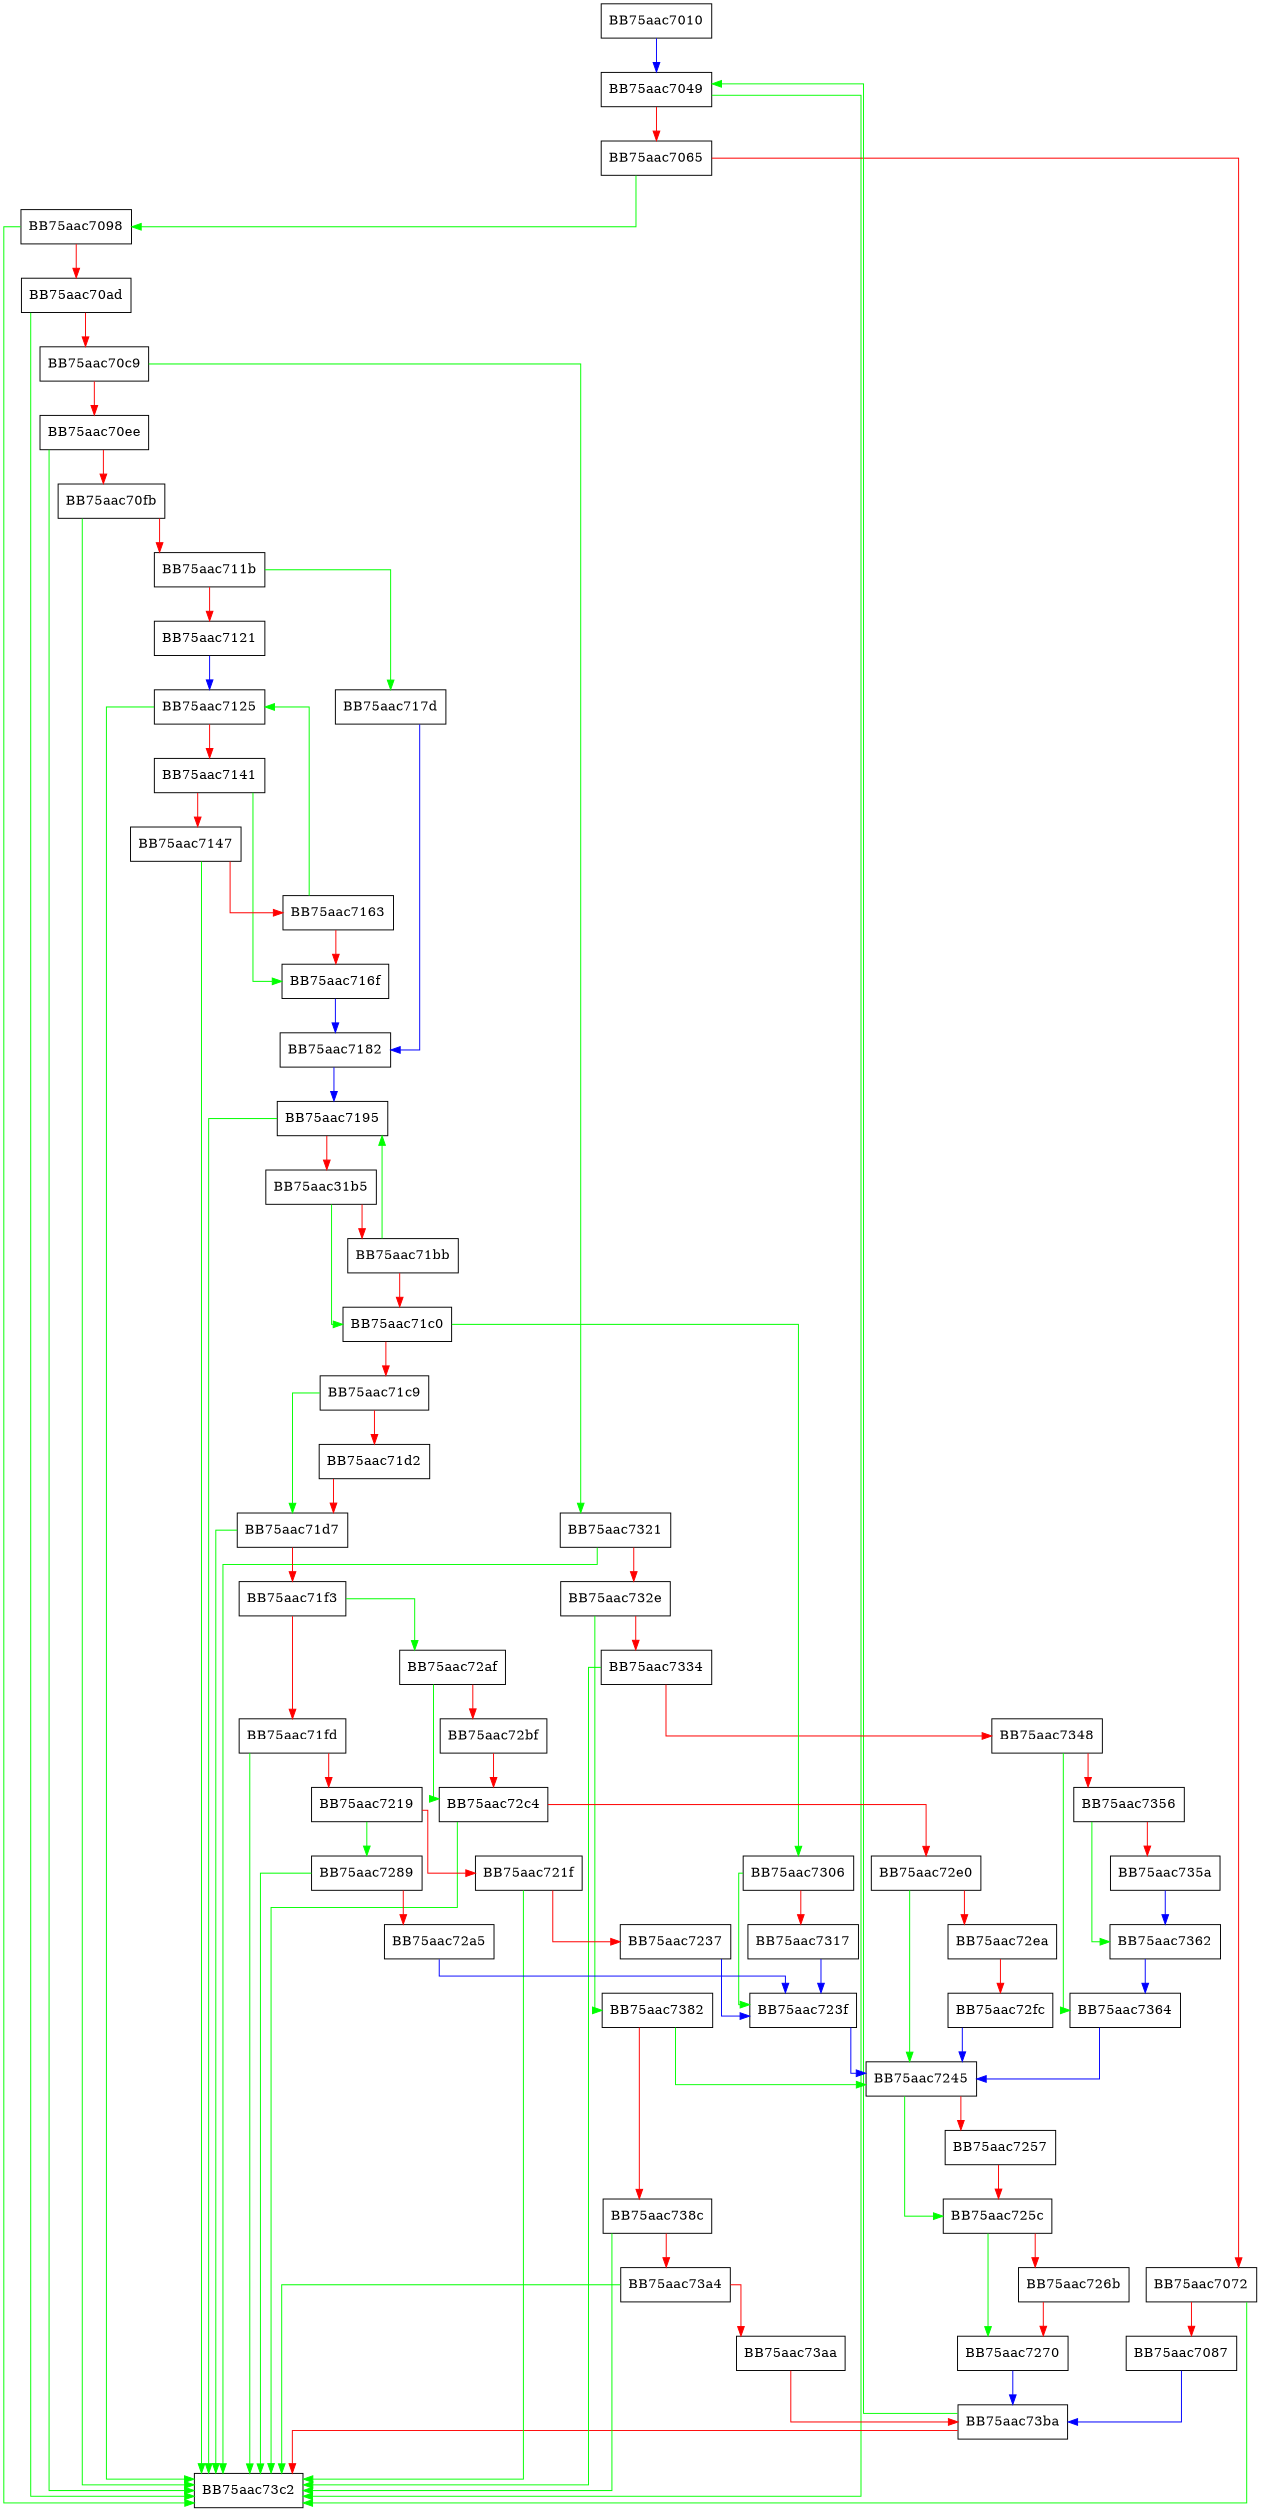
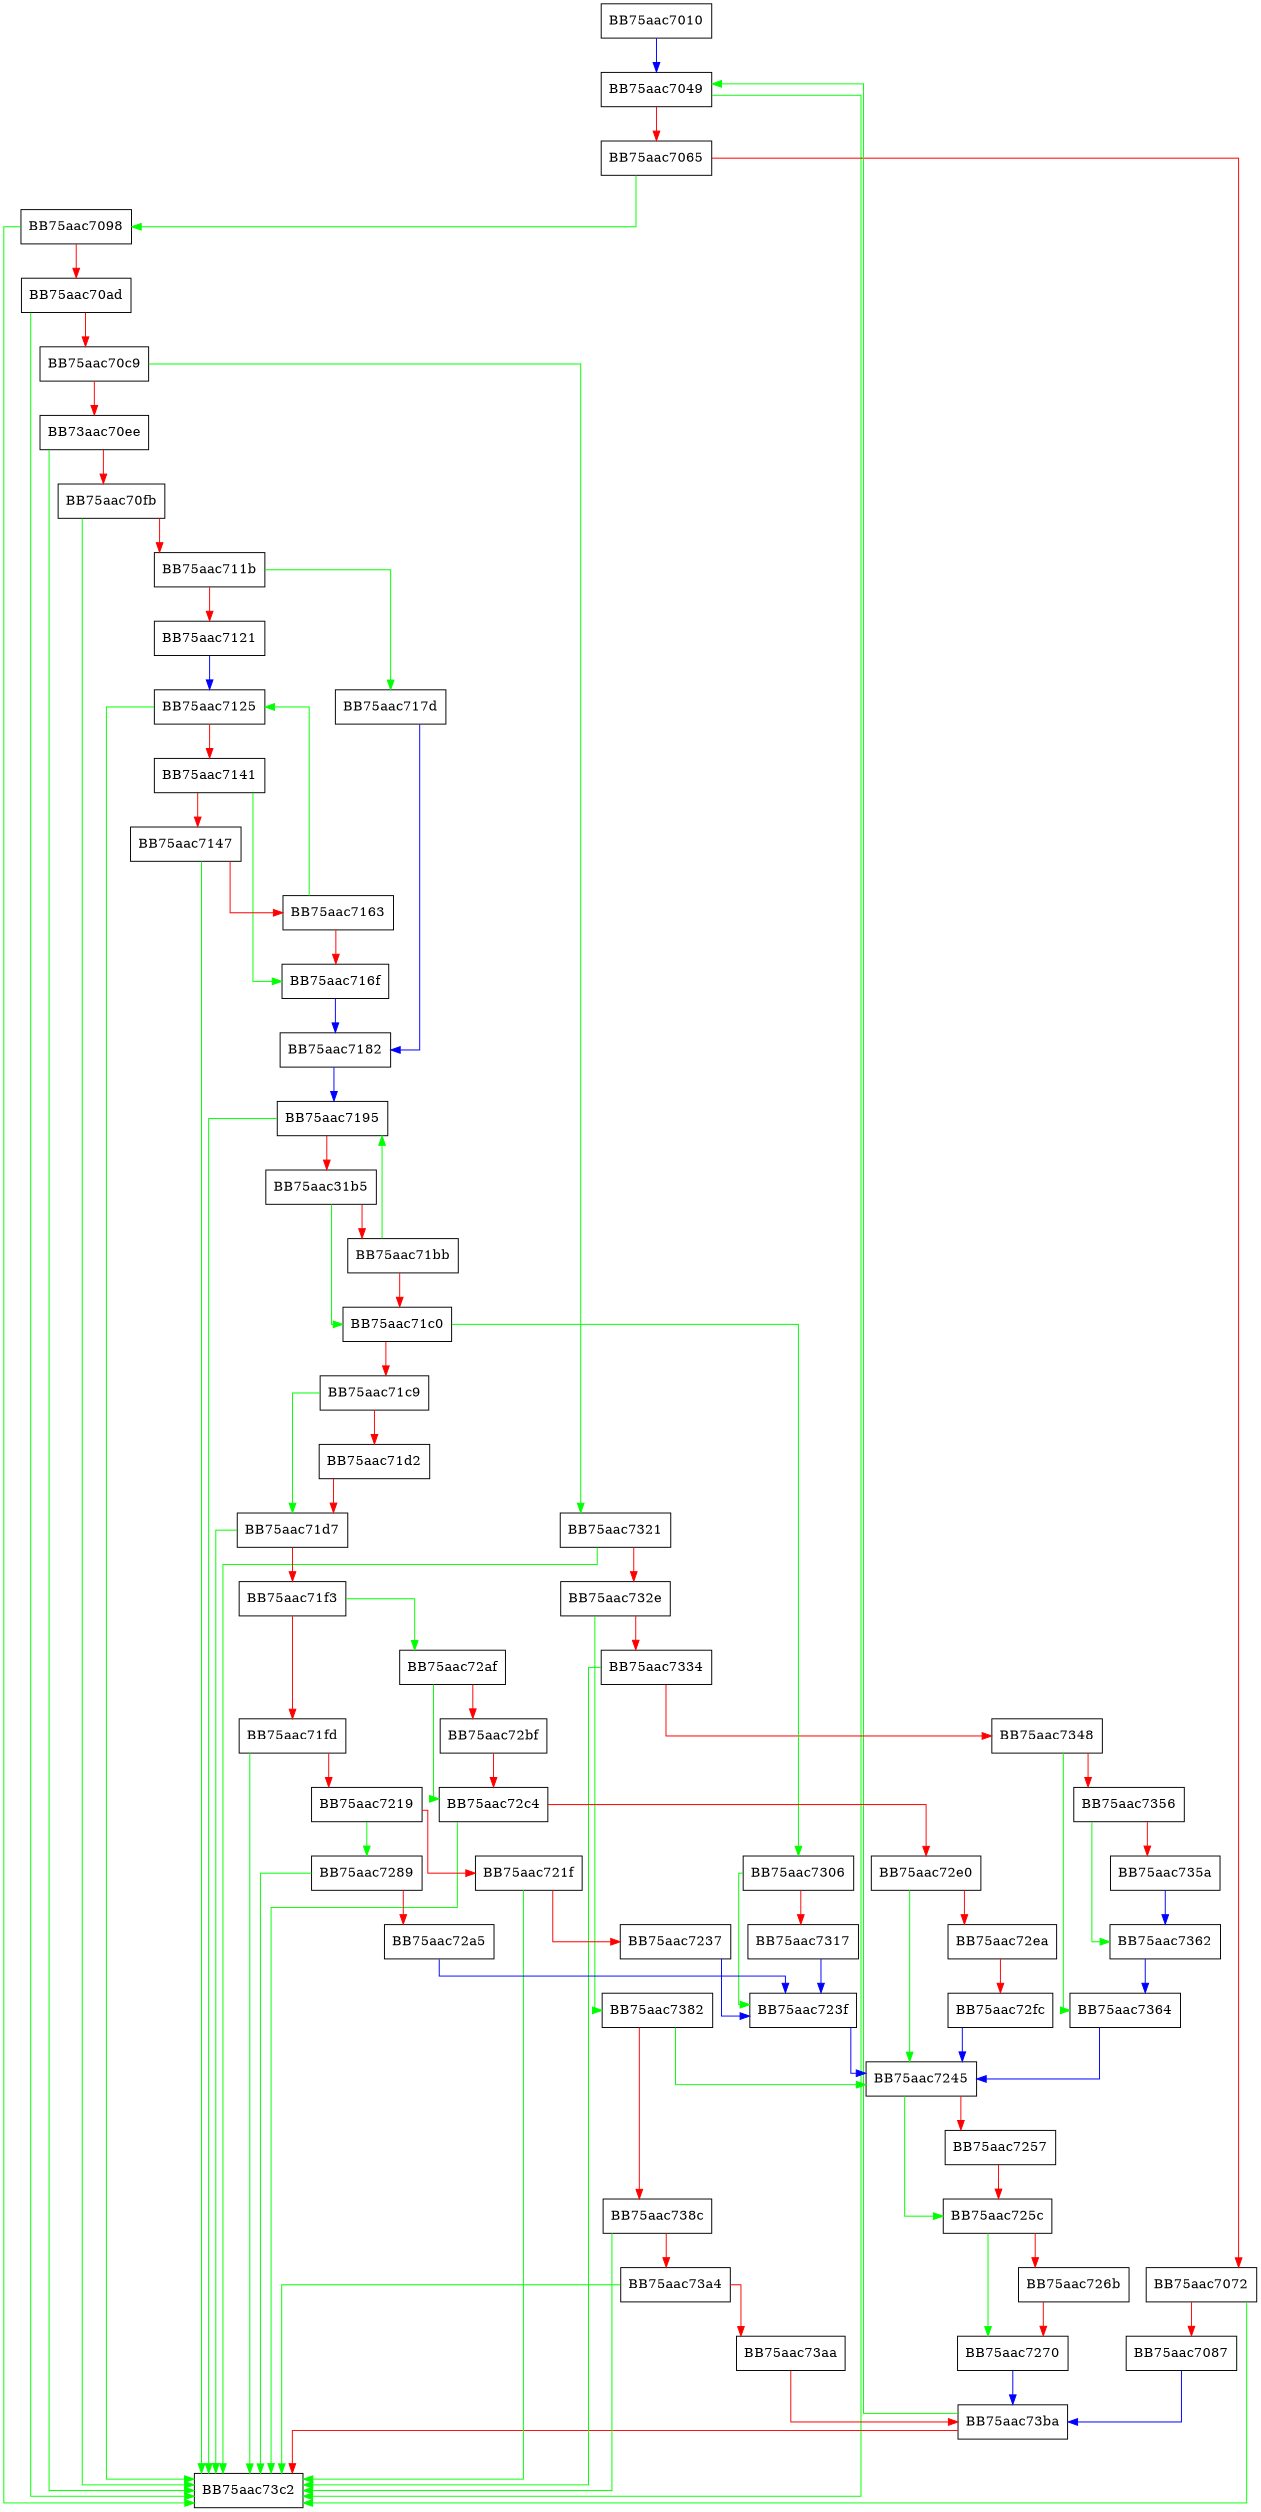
node "BB75aac70ee": label "BB75aac70ee" -> "BB73aac70ee"
